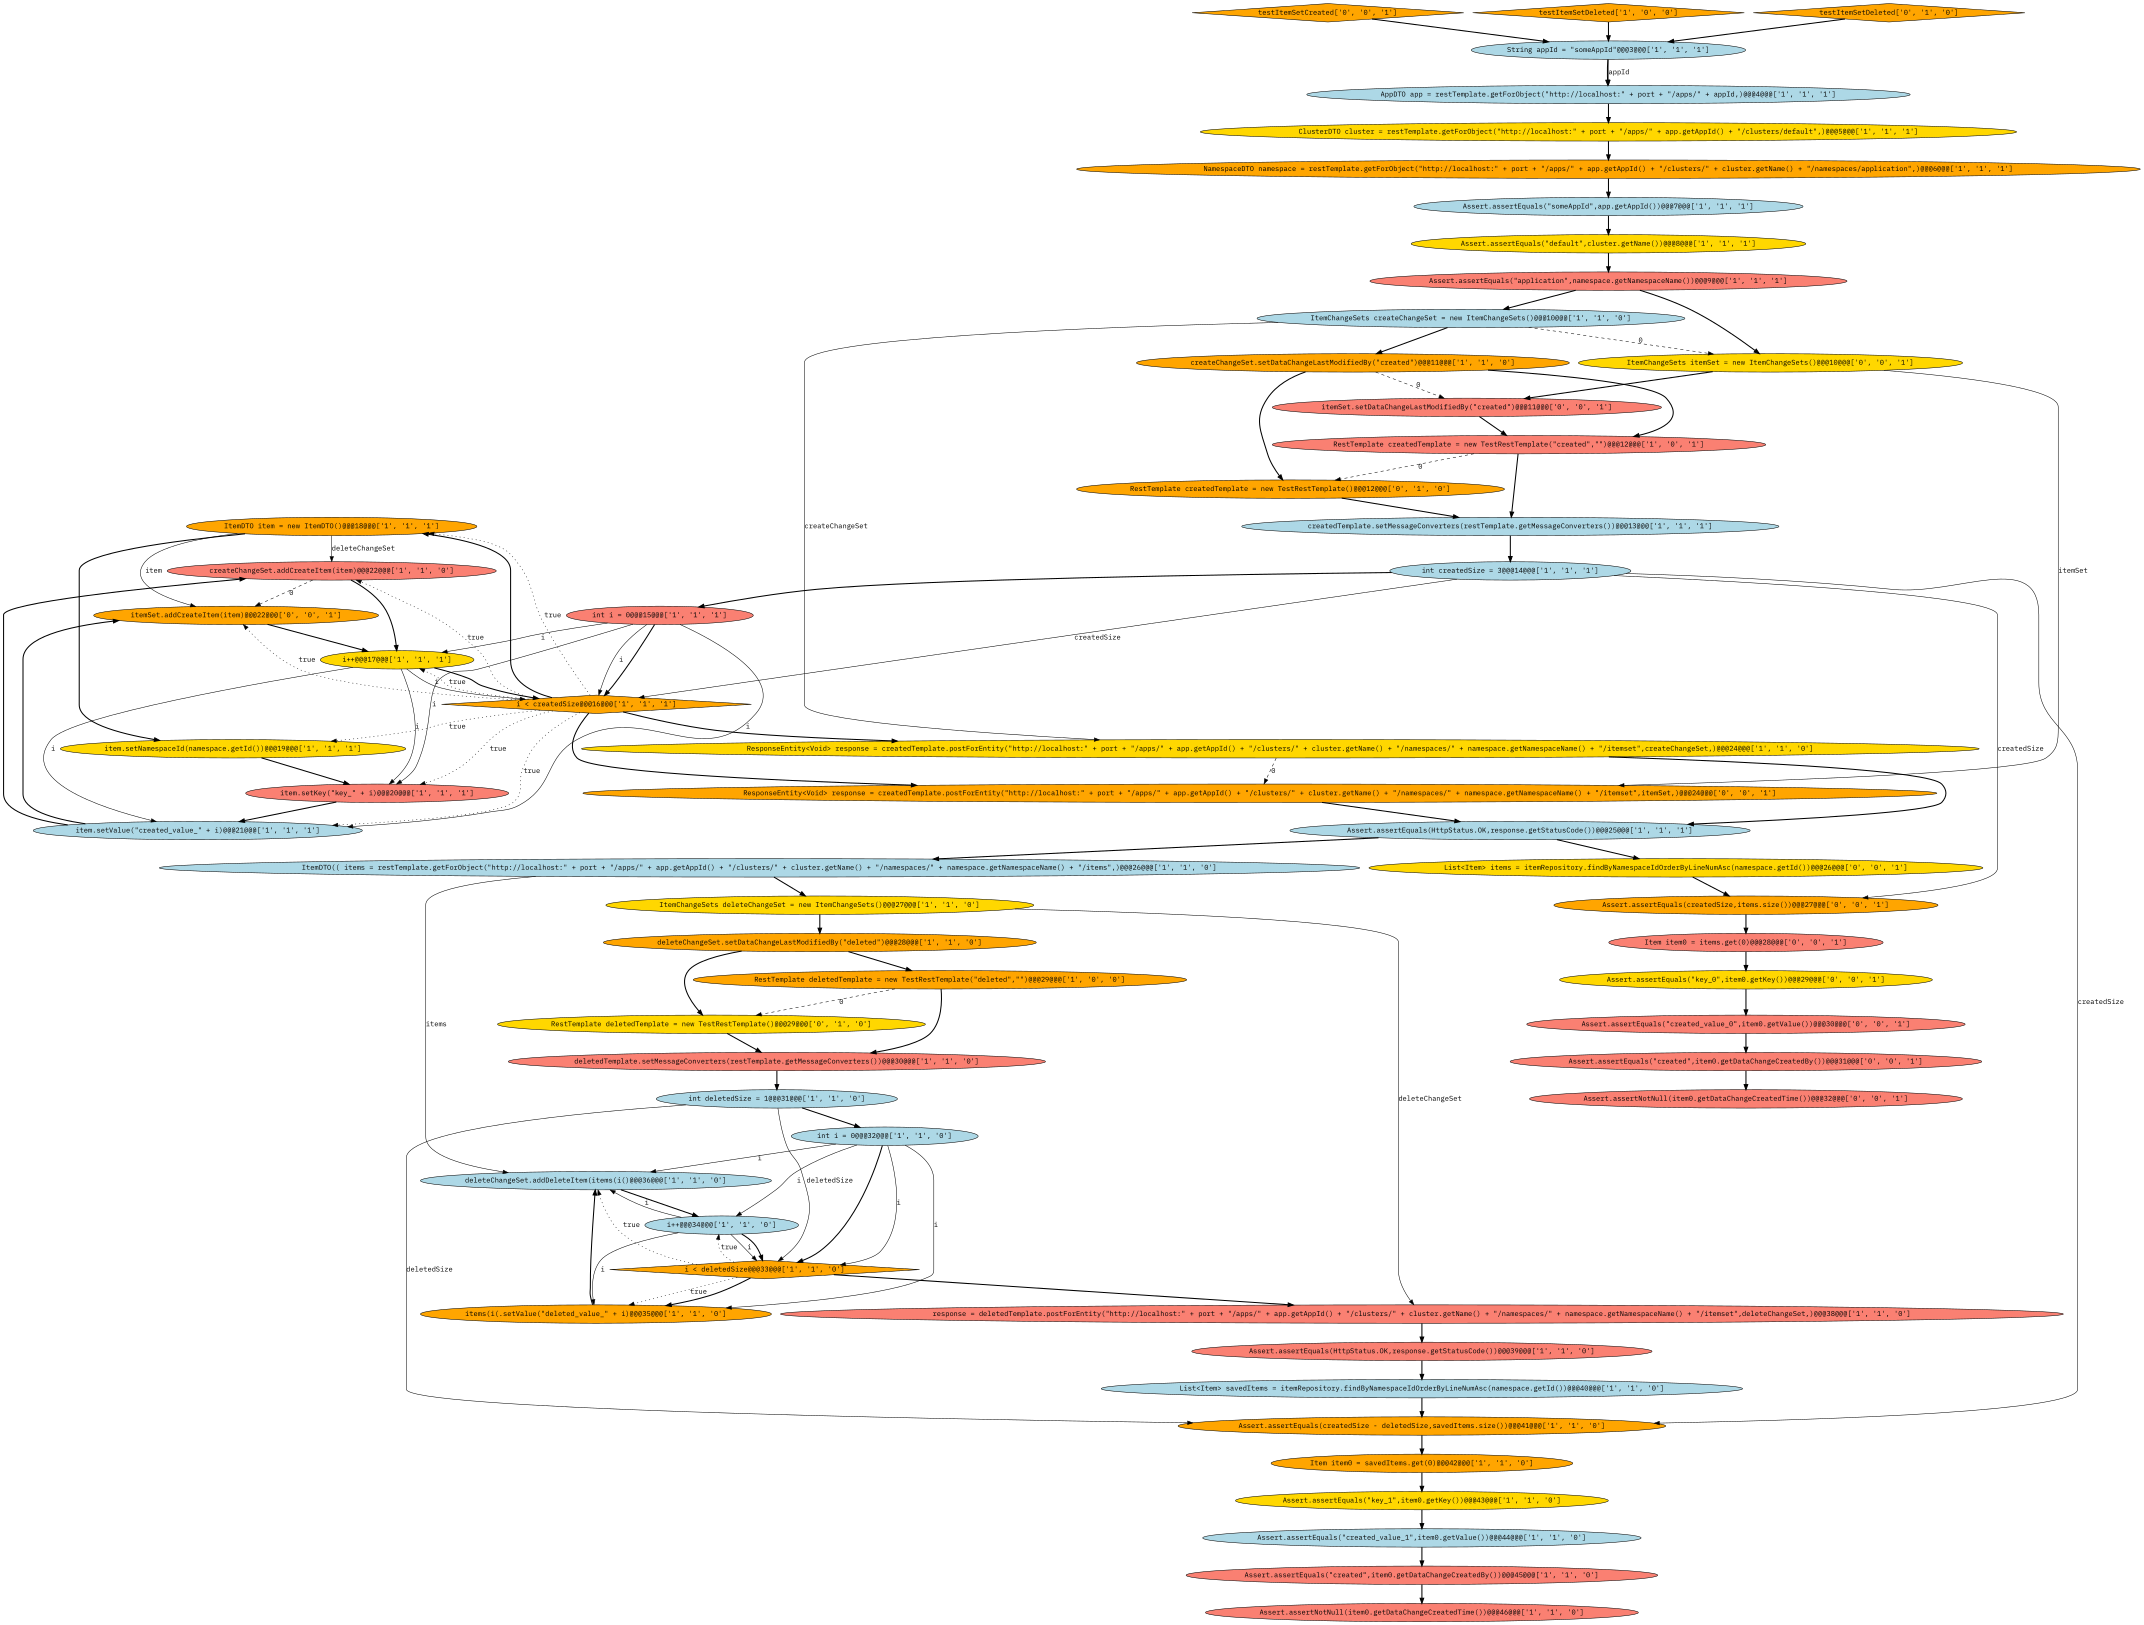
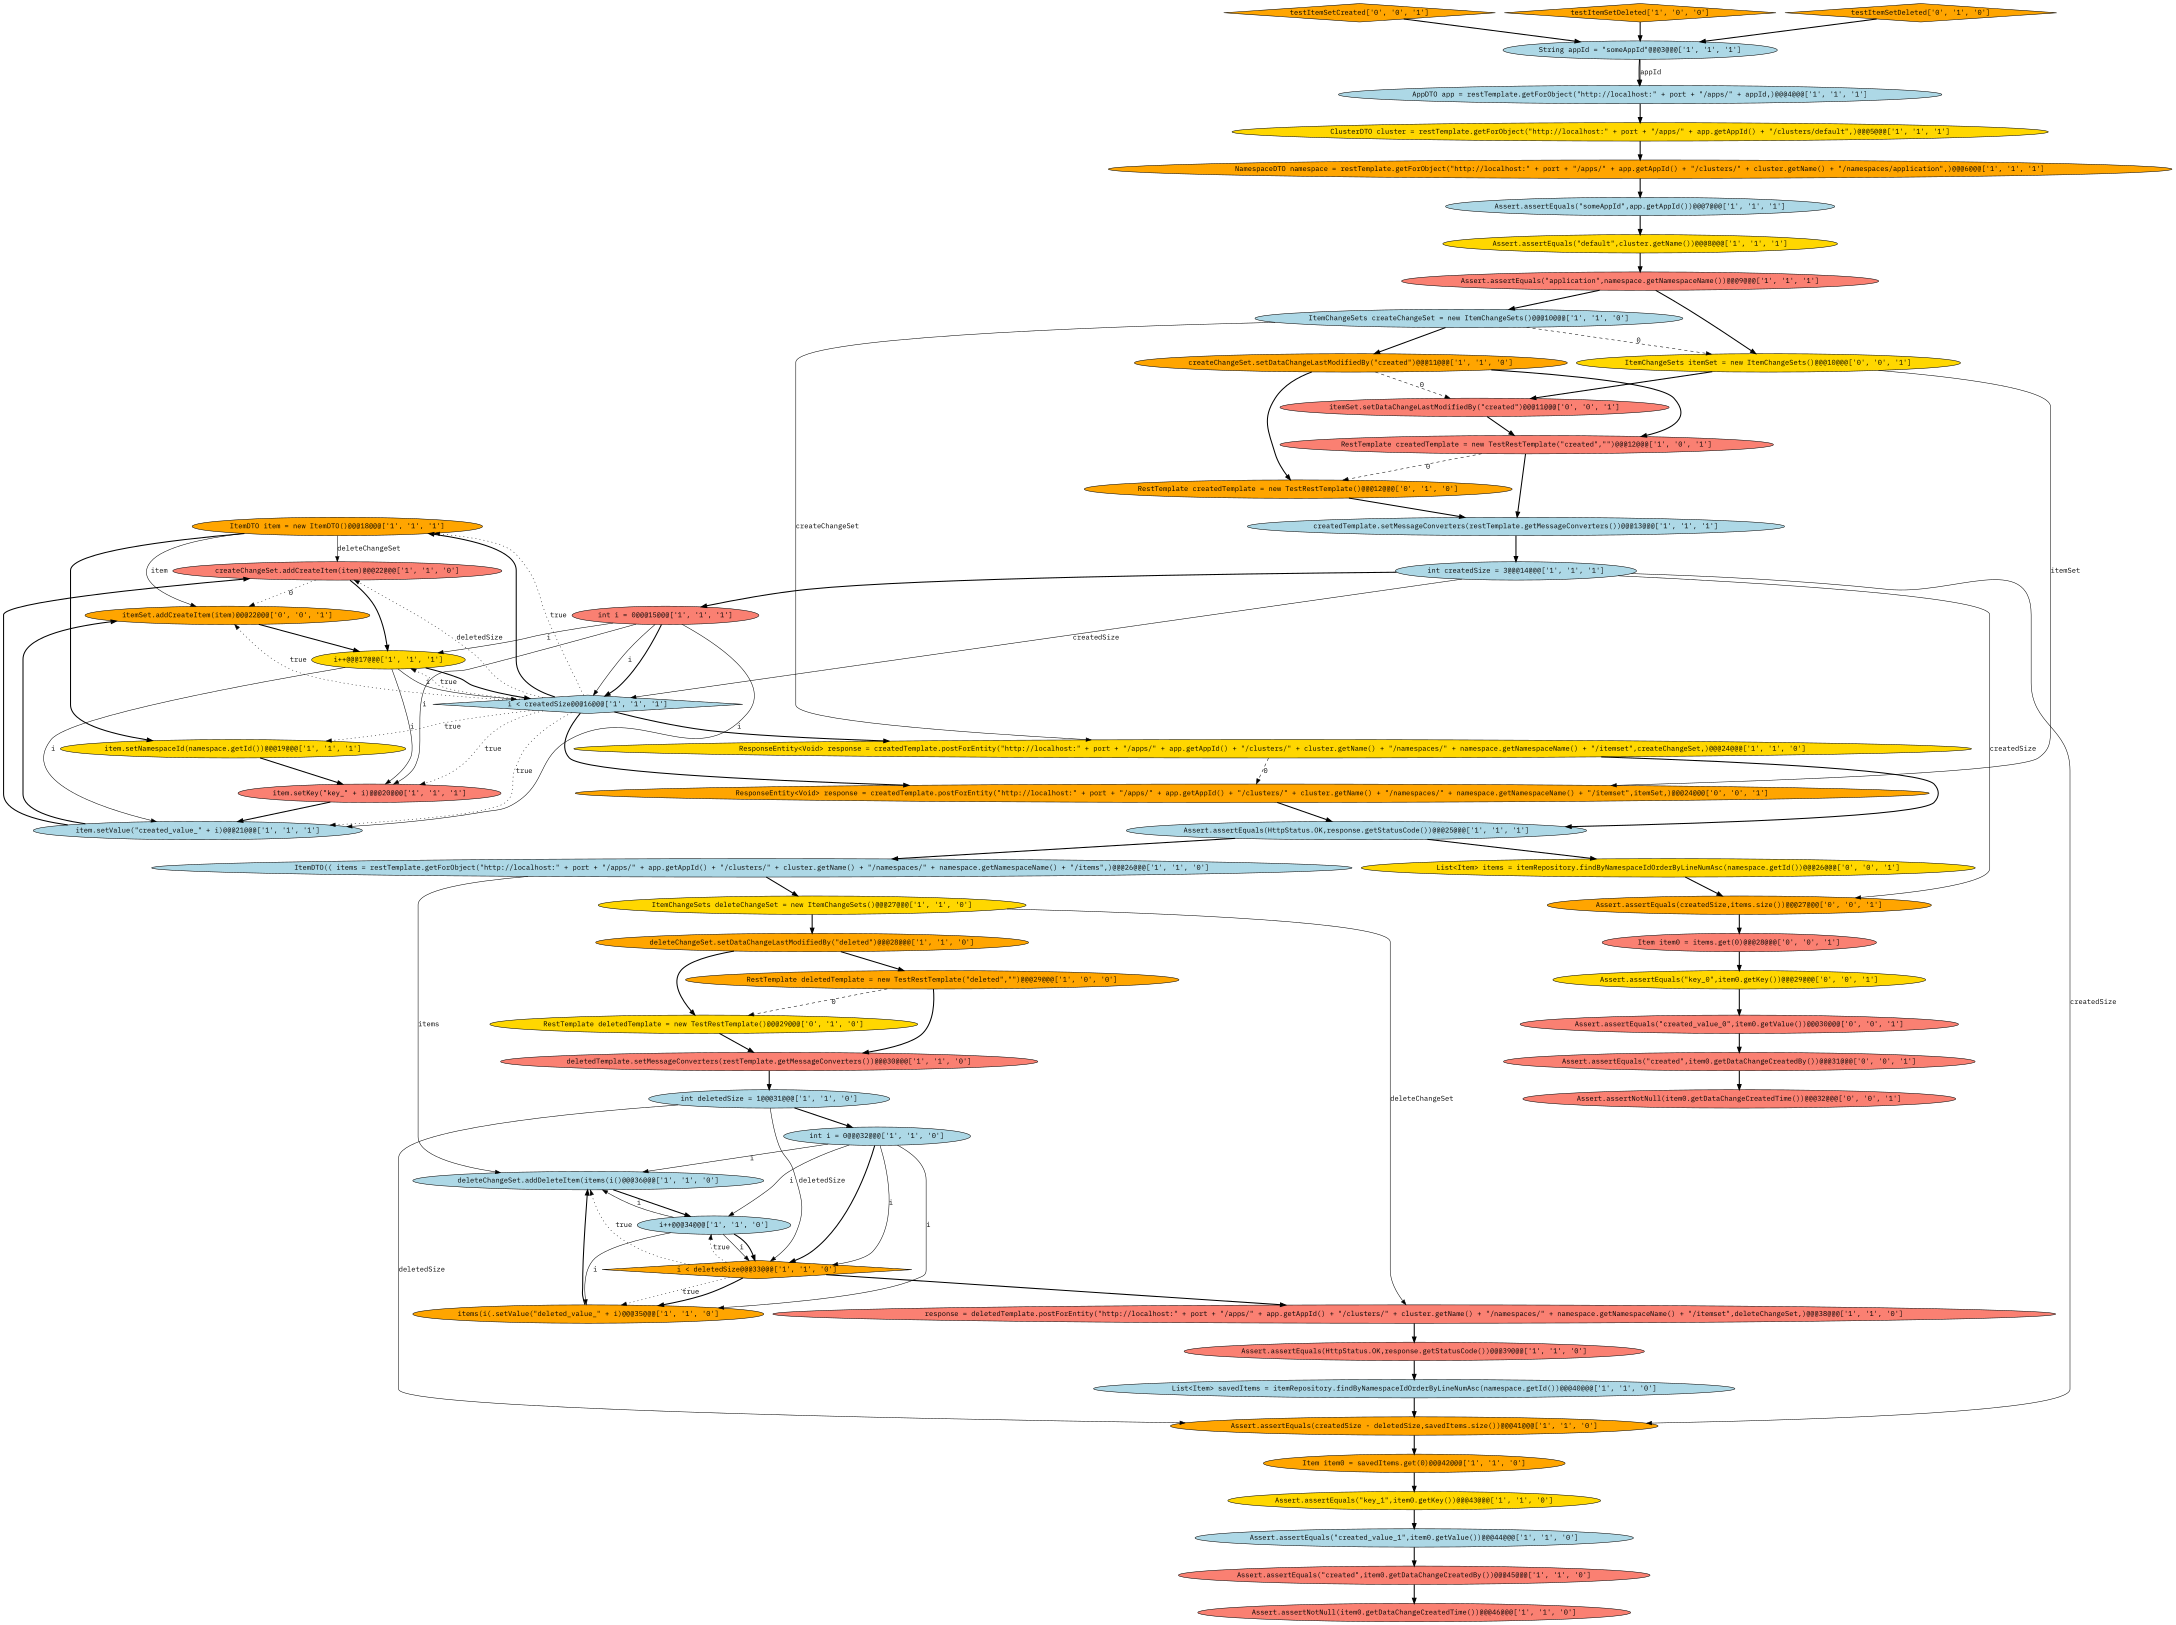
edge "createChangeSet.addCreateItem(item)@@@22@@@['1', '1', '0']" -> "itemSet.addCreateItem(item)@@@22@@@['0', '0', '1']": style dashed -> dotted
edge "i < createdSize@@@16@@@['1', '1', '1']" -> "createChangeSet.addCreateItem(item)@@@22@@@['1', '1', '0']": label "true" -> "deletedSize"
node "i < createdSize@@@16@@@['1', '1', '1']": fillcolor orange -> lightblue
